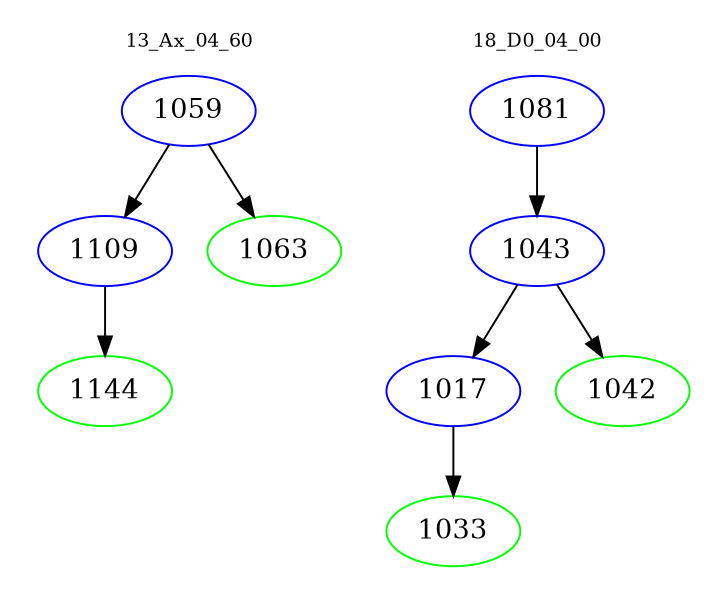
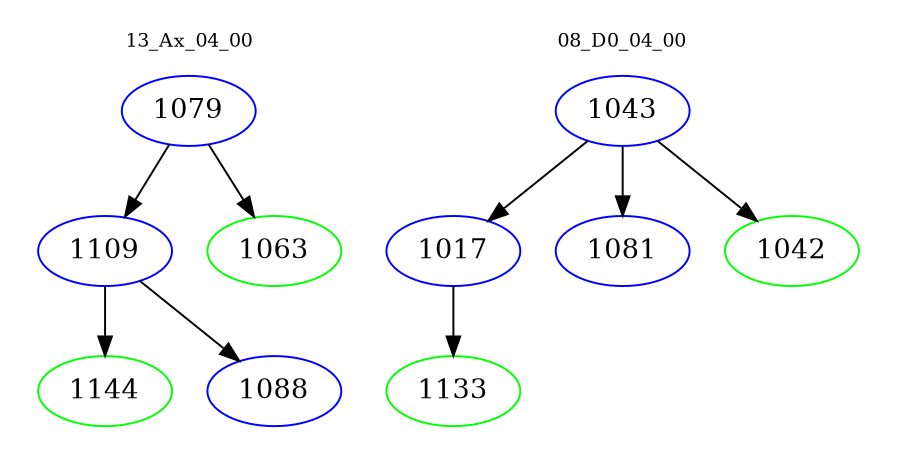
cluster "13_Ax_04_60": label "13_Ax_04_60" -> "13_Ax_04_00"
cluster "18_D0_04_00": label "18_D0_04_00" -> "08_D0_04_00"
node "1059": label "1059" -> "1079"
edge "1081" -> "1043": reversed
node "1088": added
node "1033": label "1033" -> "1133"
